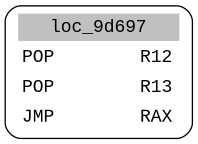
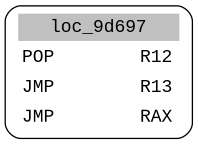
node "loc_9d697": text "POP        R13" -> "JMP        R13"
